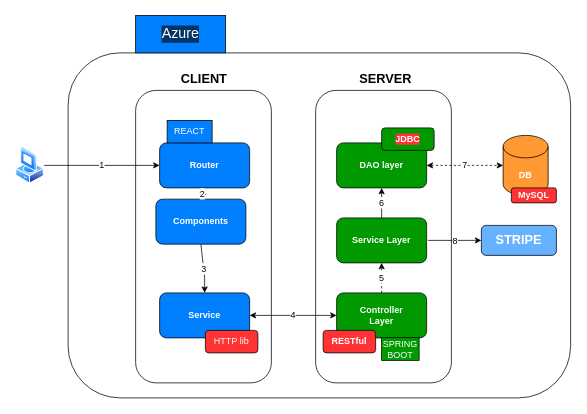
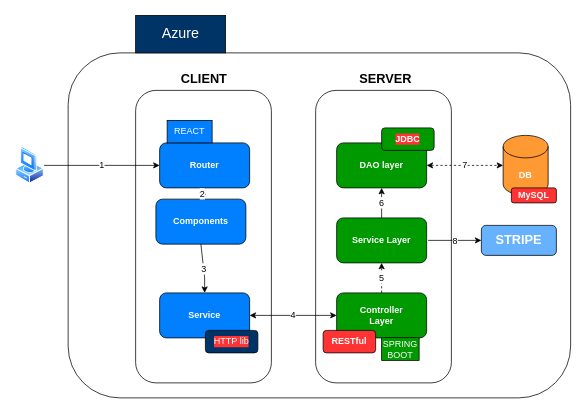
node "Azure": fillcolor #007fff -> #003366
node "HTTP lib": fillcolor #ff3333 -> #003366
